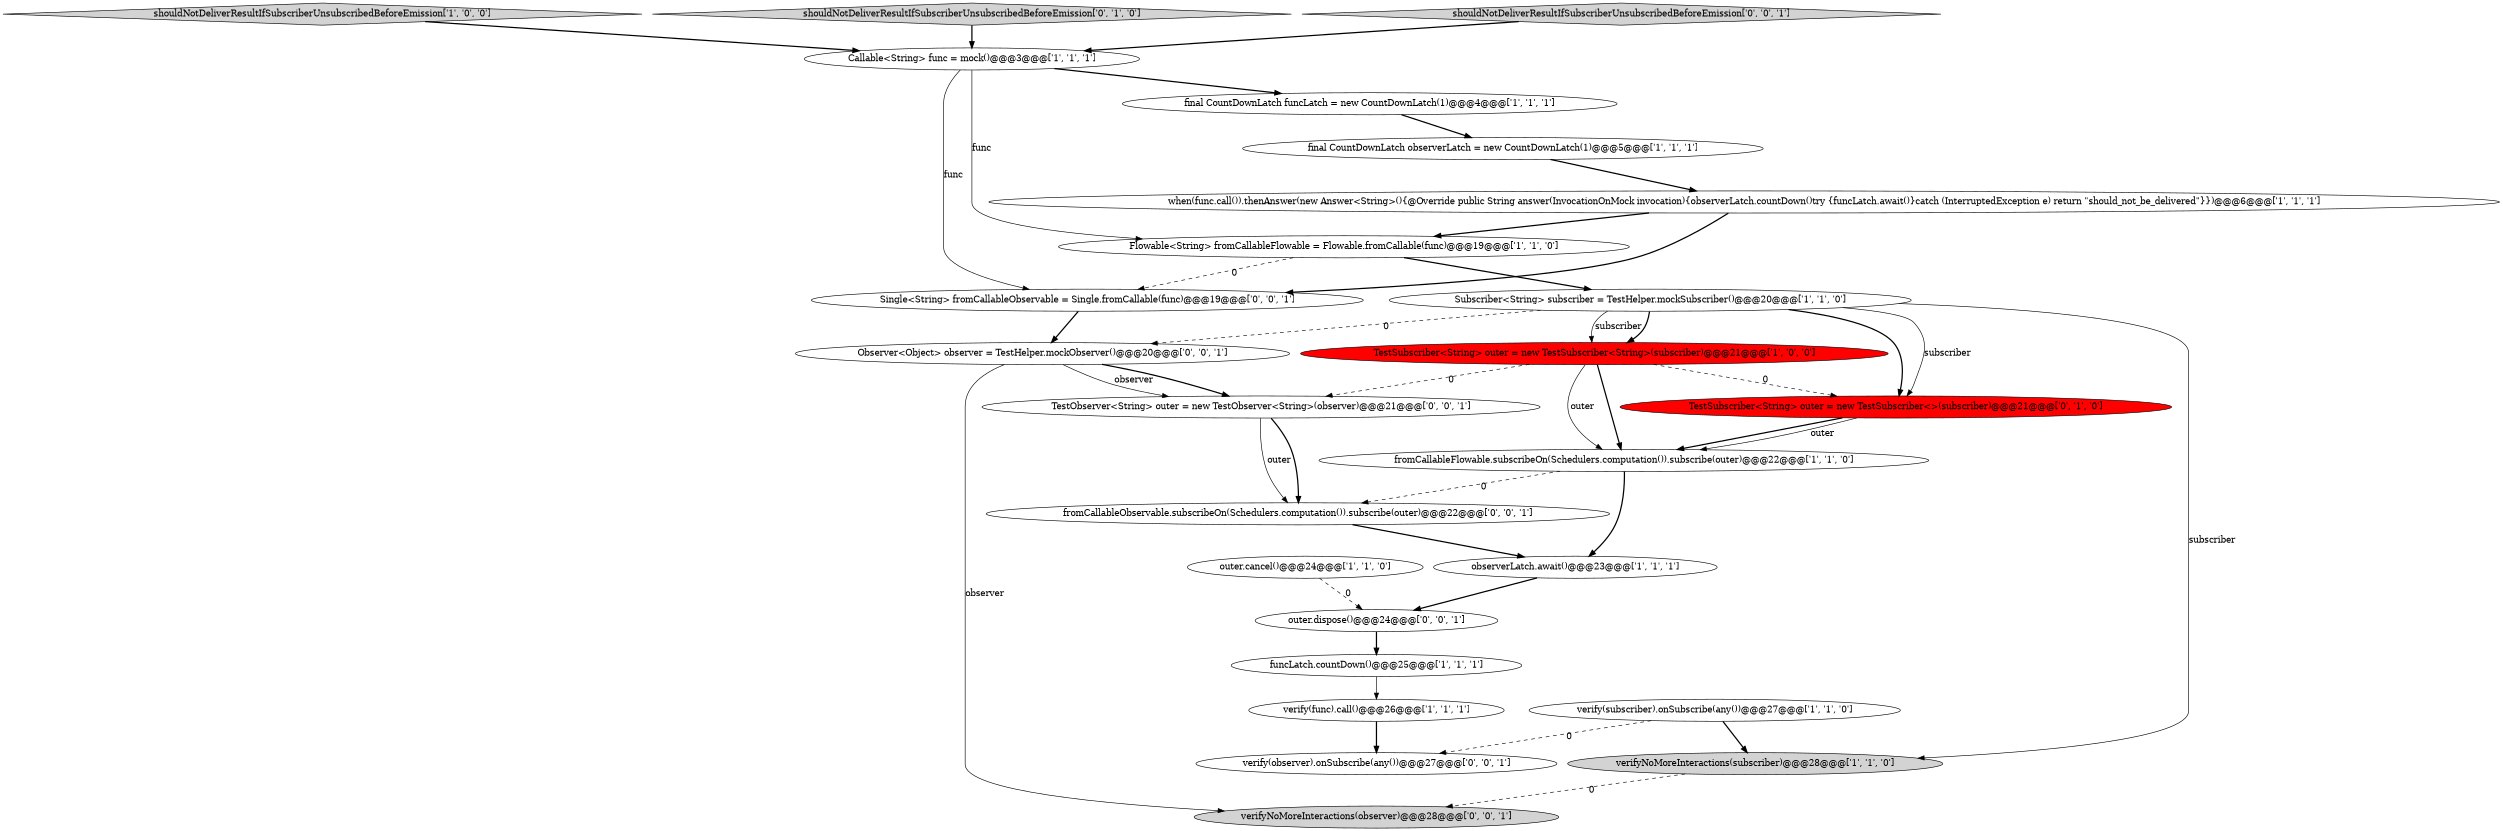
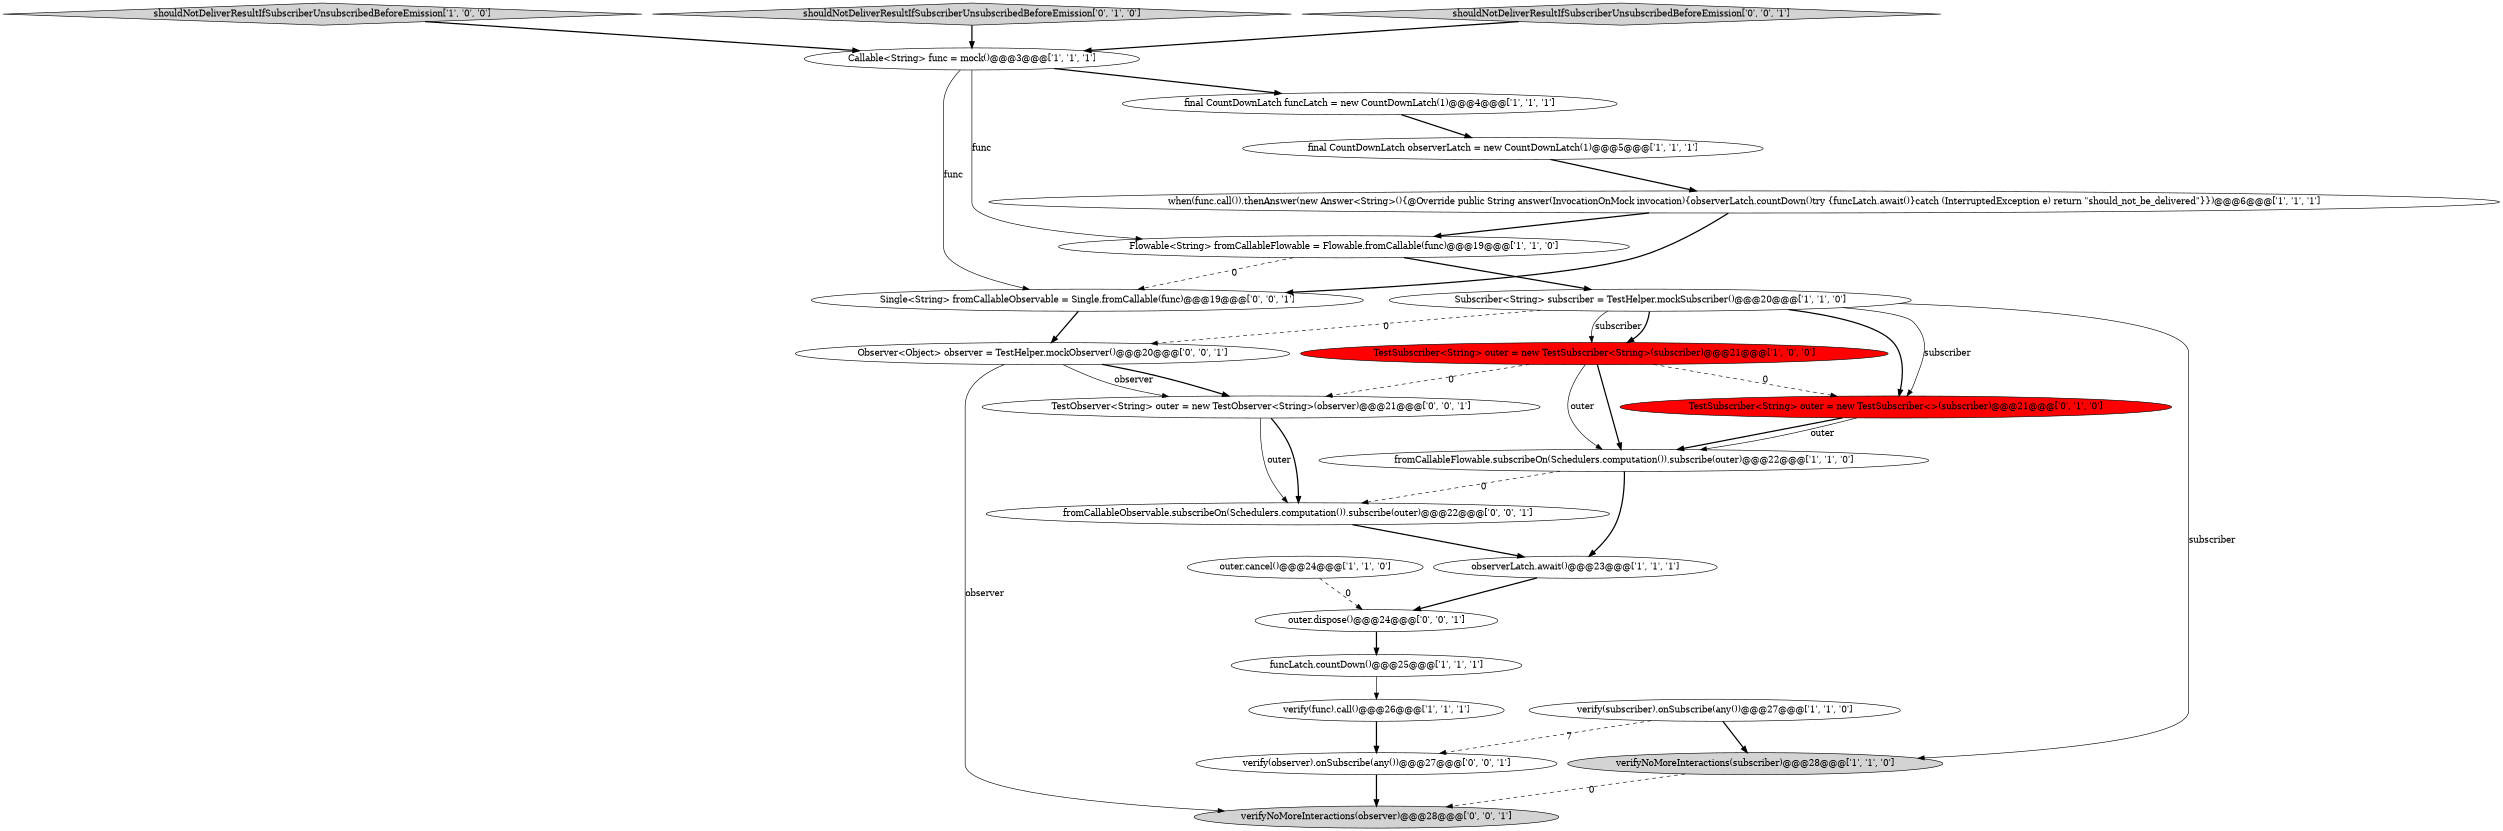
edge "verify(subscriber).onSubscribe(any())@@@27@@@['1', '1', '0']" -> "verify(observer).onSubscribe(any())@@@27@@@['0', '0', '1']": label "0" -> "7"
edge "verify(observer).onSubscribe(any())@@@27@@@['0', '0', '1']" -> "verifyNoMoreInteractions(observer)@@@28@@@['0', '0', '1']": added
